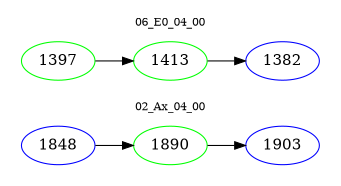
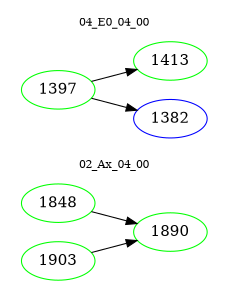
cluster "06_E0_04_00": label "06_E0_04_00" -> "04_E0_04_00"
edge "1413" -> "1382": now "1397" -> "1382"
node "1848": color blue -> green
edge "1890" -> "1903": reversed
node "1903": color blue -> green
